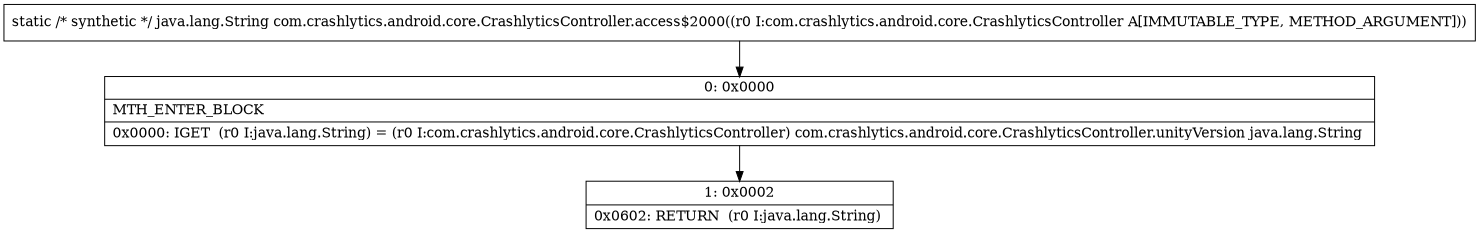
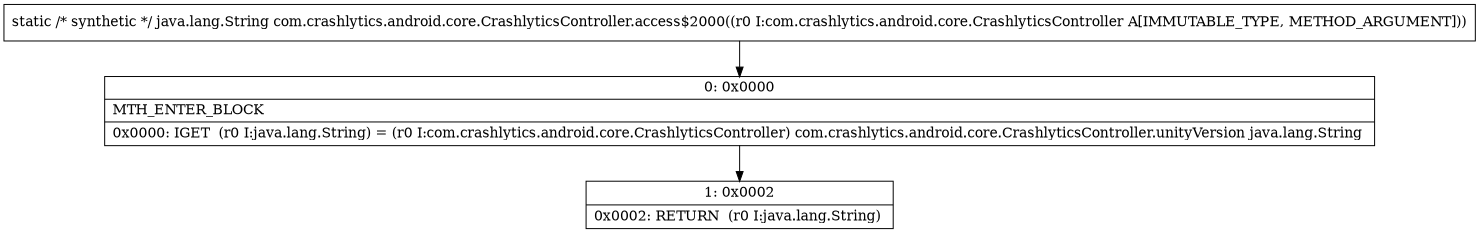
node "1: 0x0002": text "0x0602: RETURN  (r0 I:java.lang.String)" -> "0x0002: RETURN  (r0 I:java.lang.String)"
